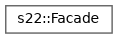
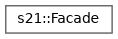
node "s22::Facade": label "s22::Facade" -> "s21::Facade"
